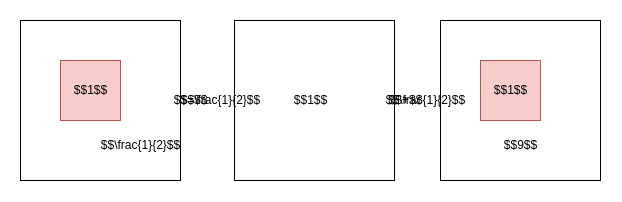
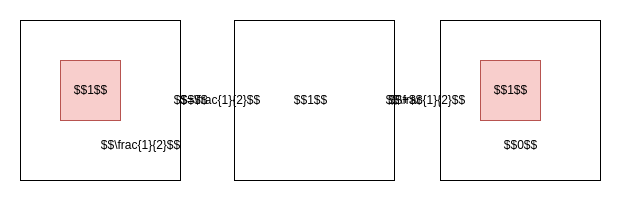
node "$$9$$": label "$$9$$" -> "$$0$$"
